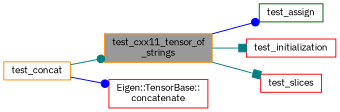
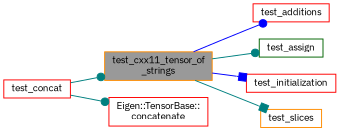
node "test_additions": added
edge "test_cxx11_tensor_of _strings" -> "test_assign": color blue -> teal
edge "test_cxx11_tensor_of _strings" -> "test_initialization": color teal -> blue
node "test_concat": color darkorange -> red
edge "test_concat" -> "Eigen::TensorBase:: concatenate": color blue -> teal
node "test_slices": color red -> darkorange
